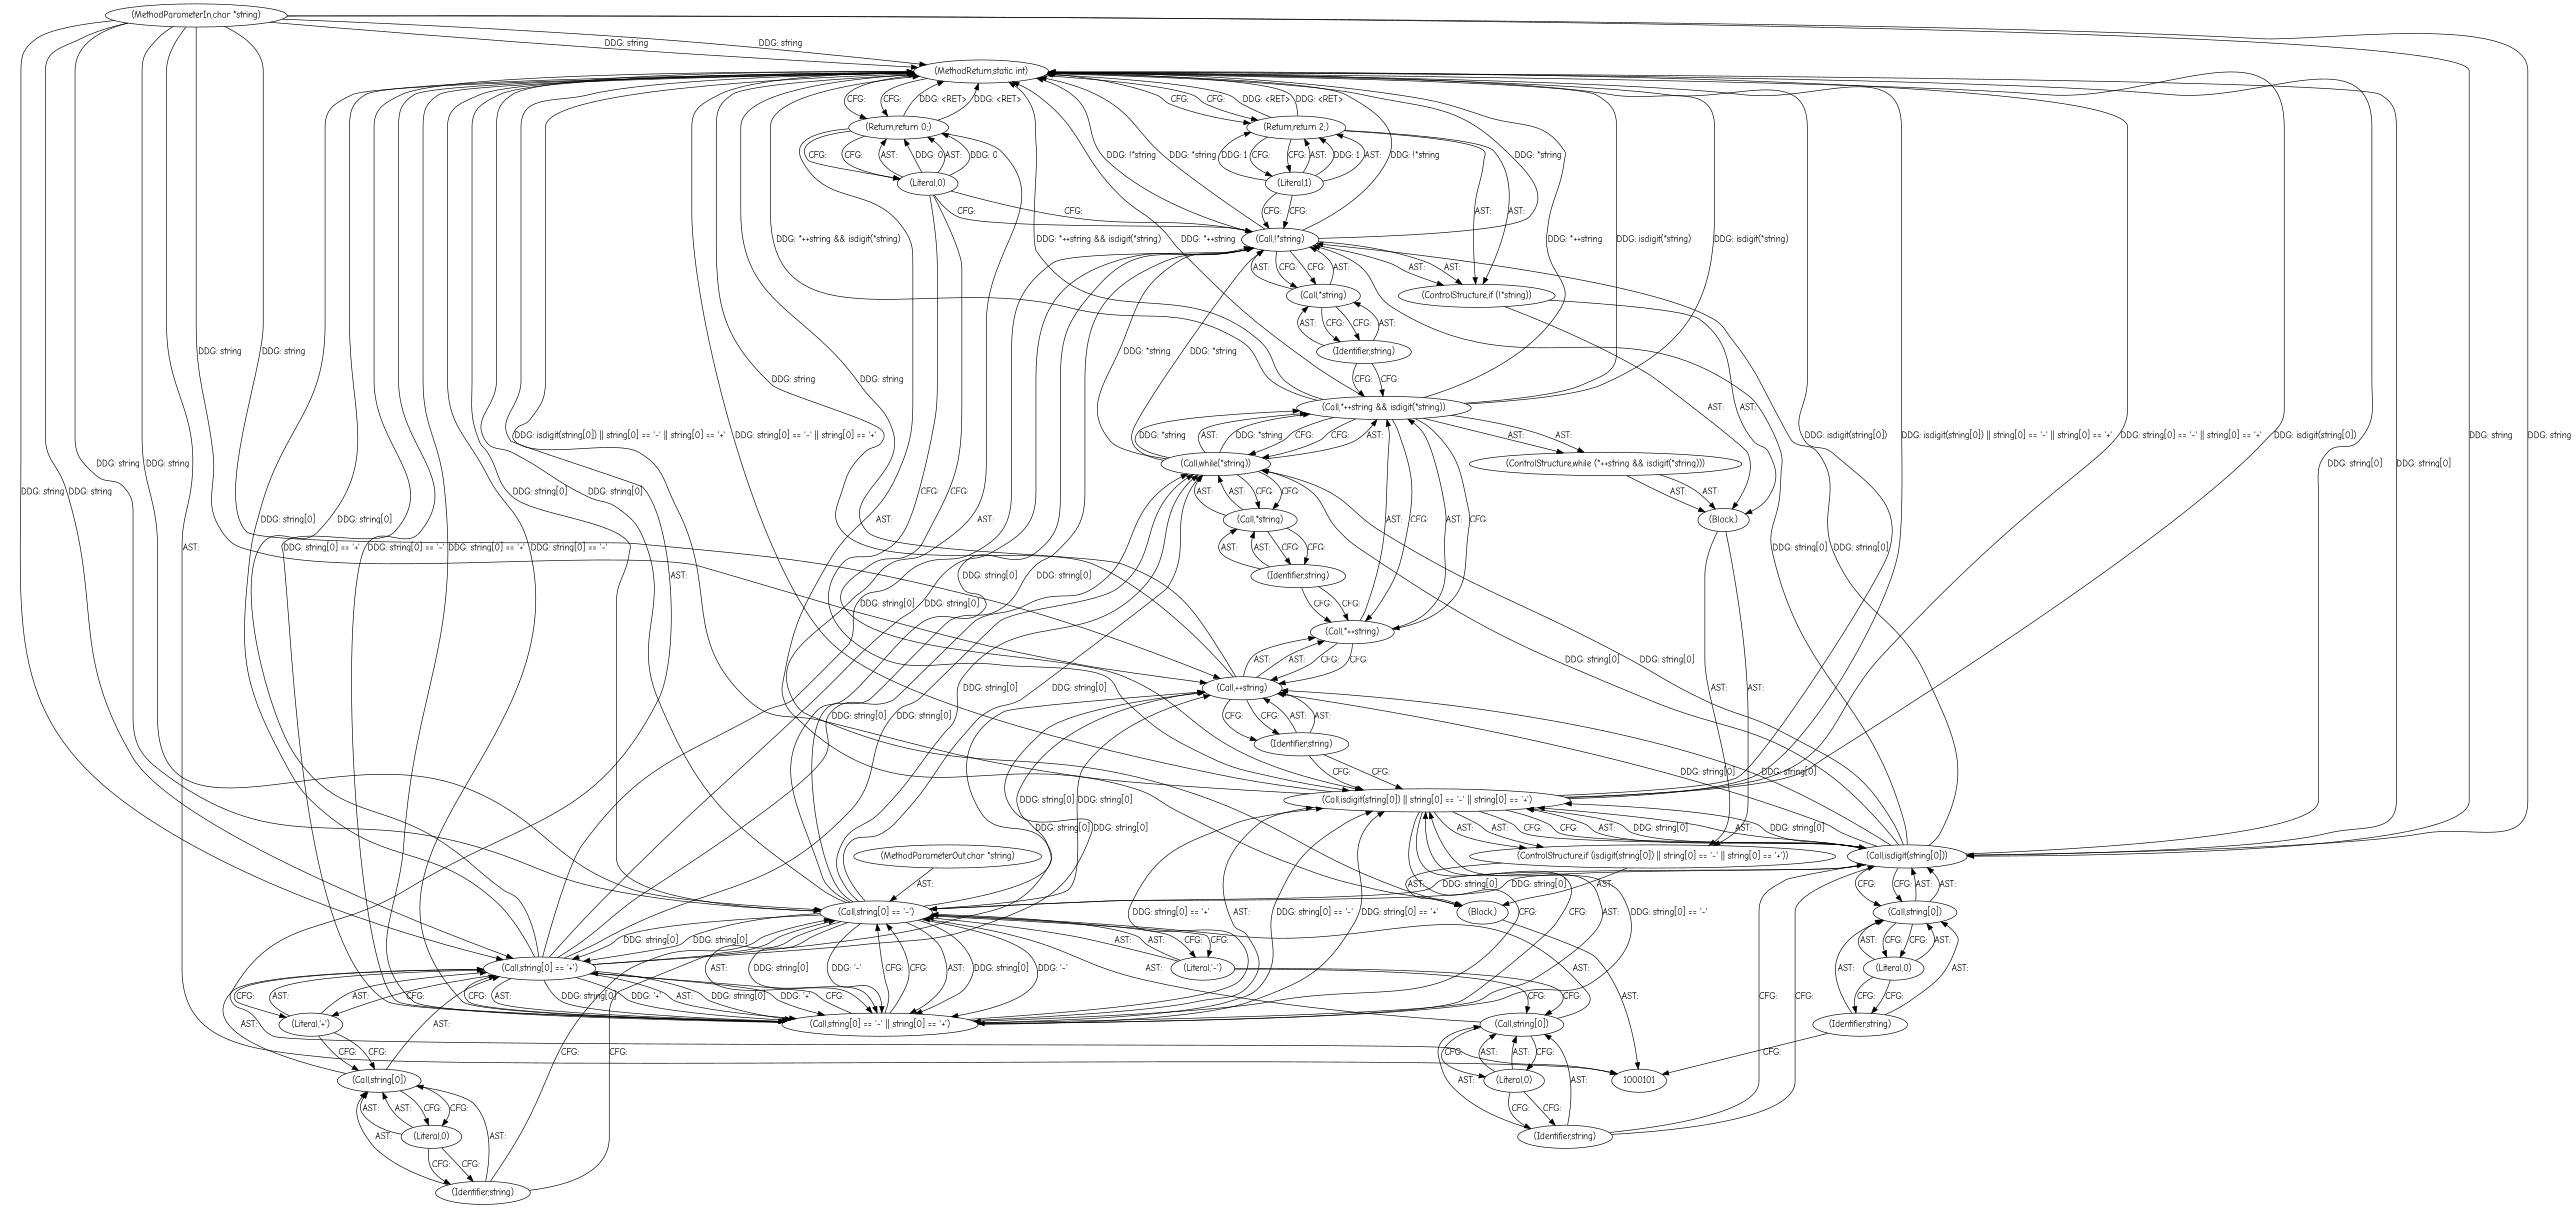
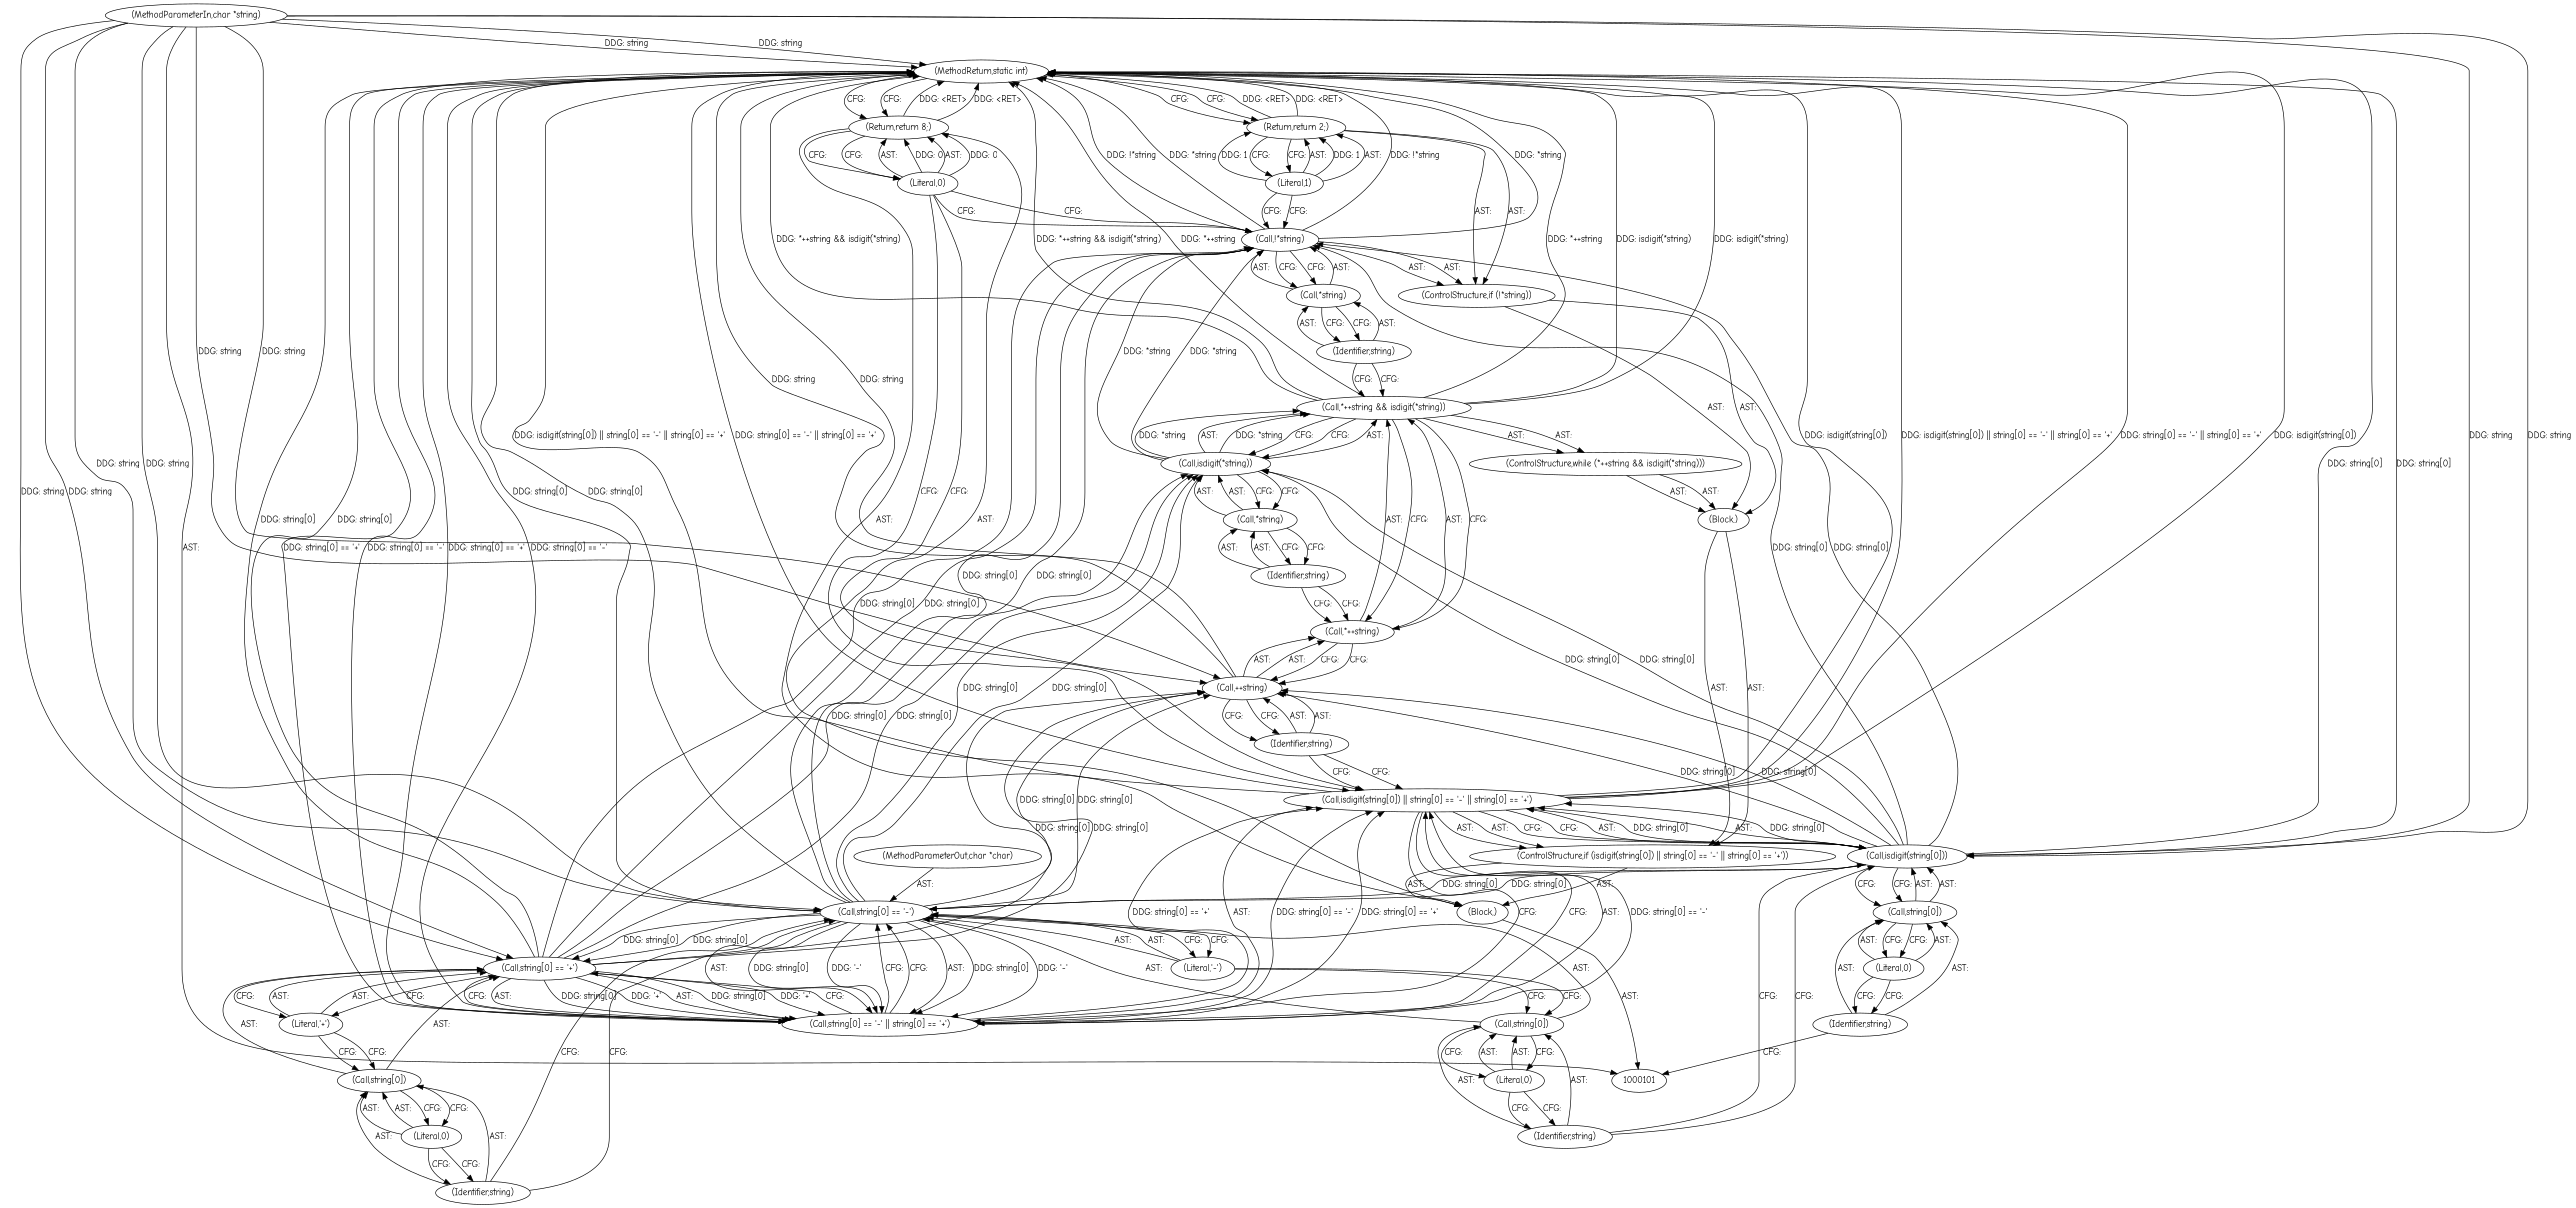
node "(Return,return 0;)": label "(Return,return 0;)" -> "(Return,return 8;)"
node "(Call,while(*string))": label "(Call,while(*string))" -> "(Call,isdigit(*string))"
node "(MethodParameterOut,char *string)": label "(MethodParameterOut,char *string)" -> "(MethodParameterOut,char *char)"
edge "(MethodReturn,static int)" -> "1000101": removed, label "AST:"
